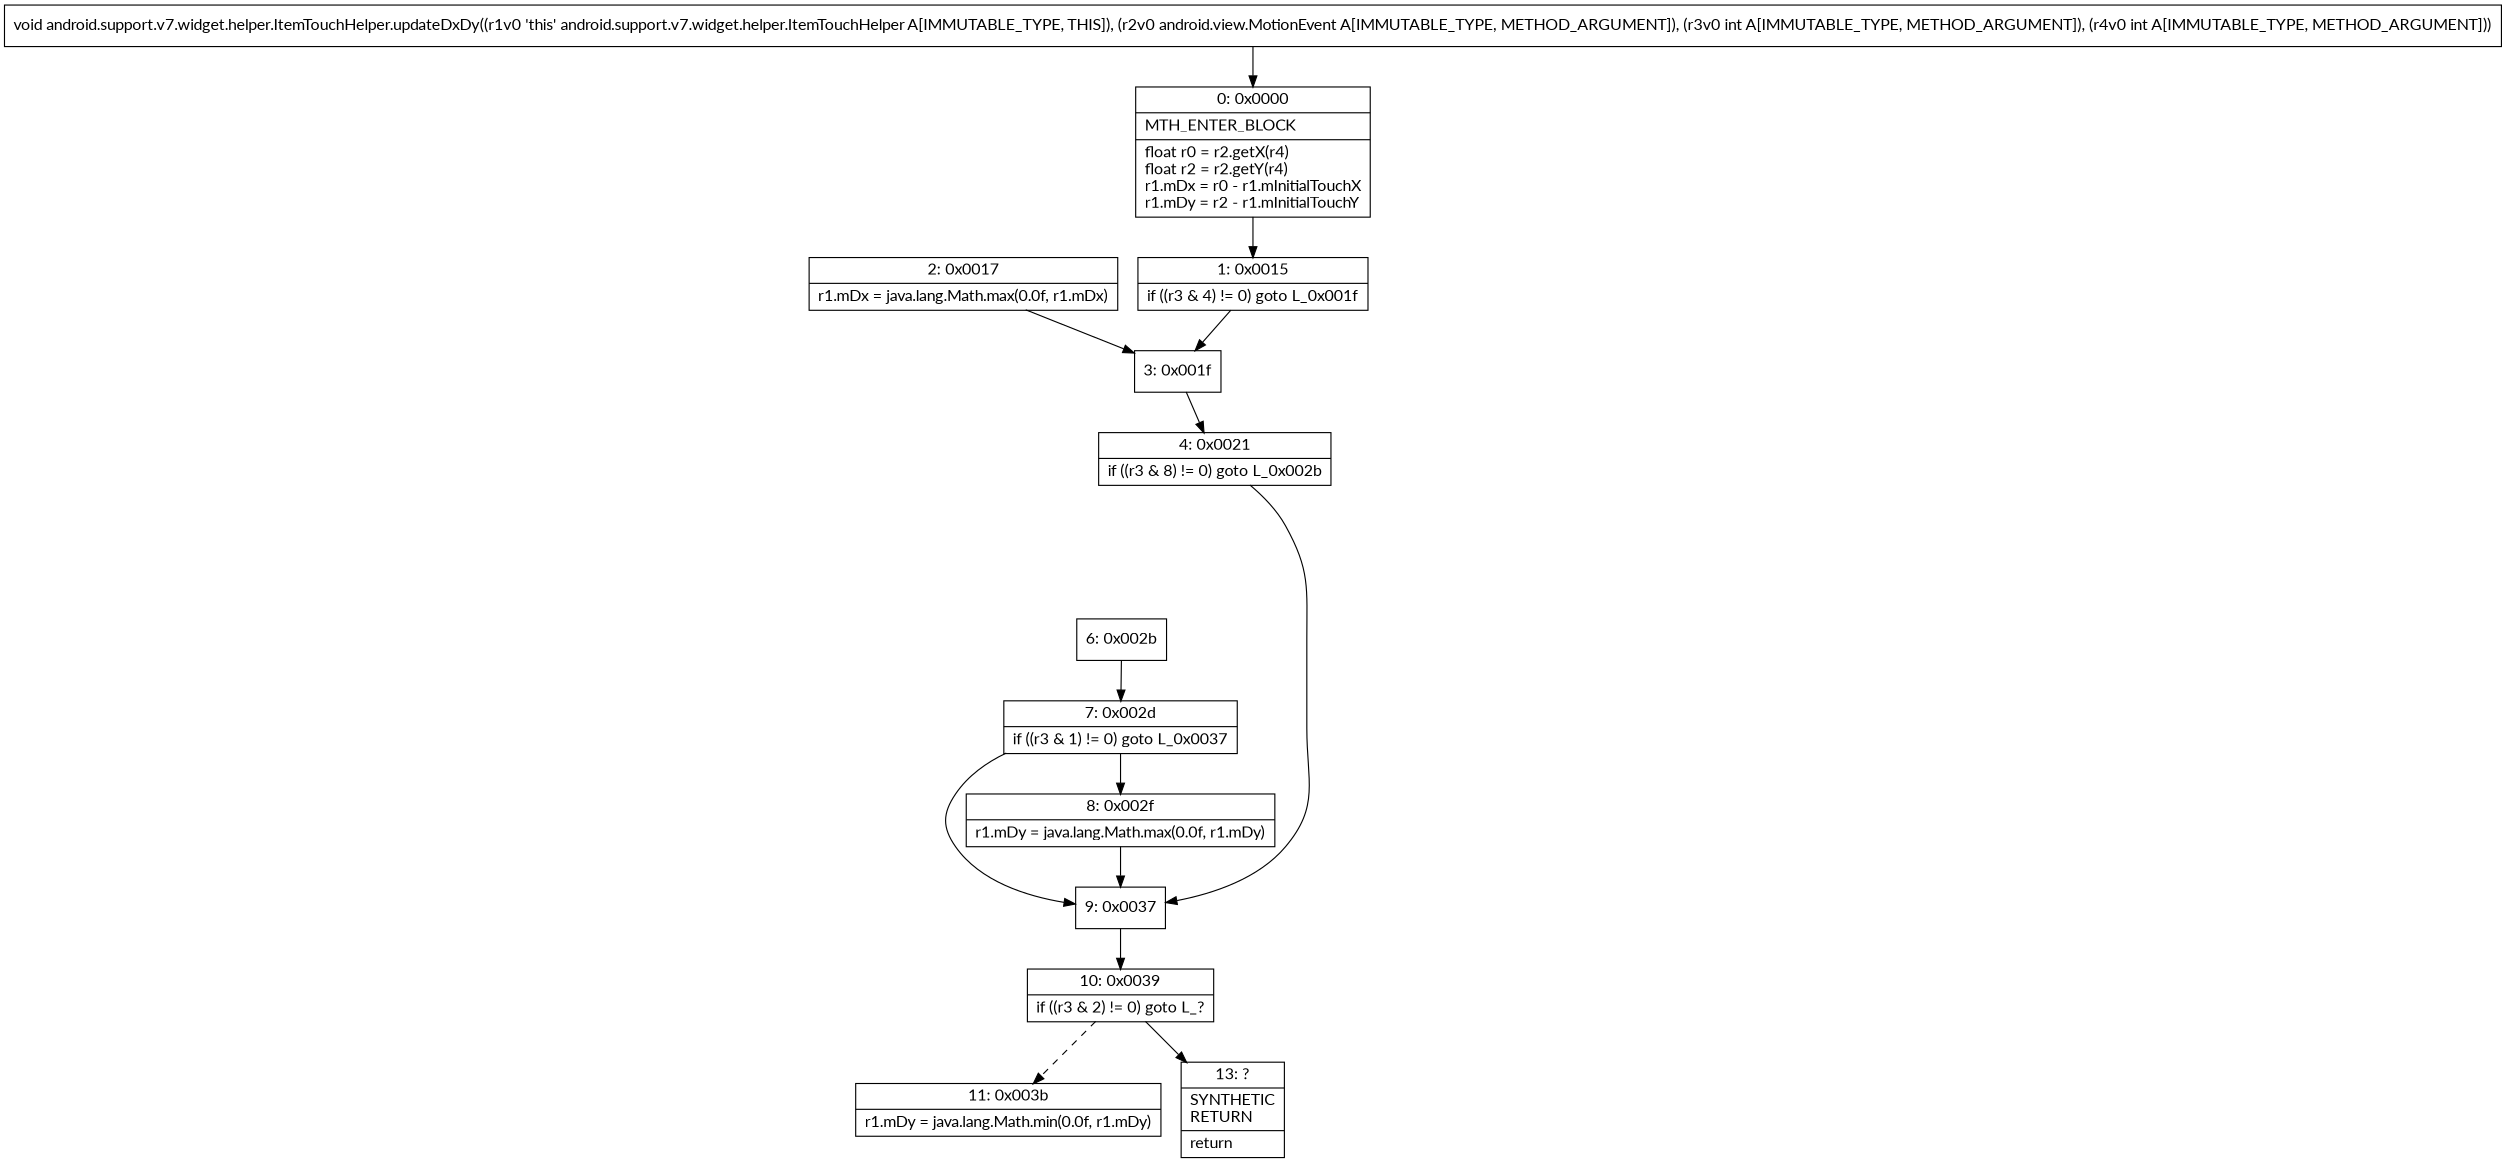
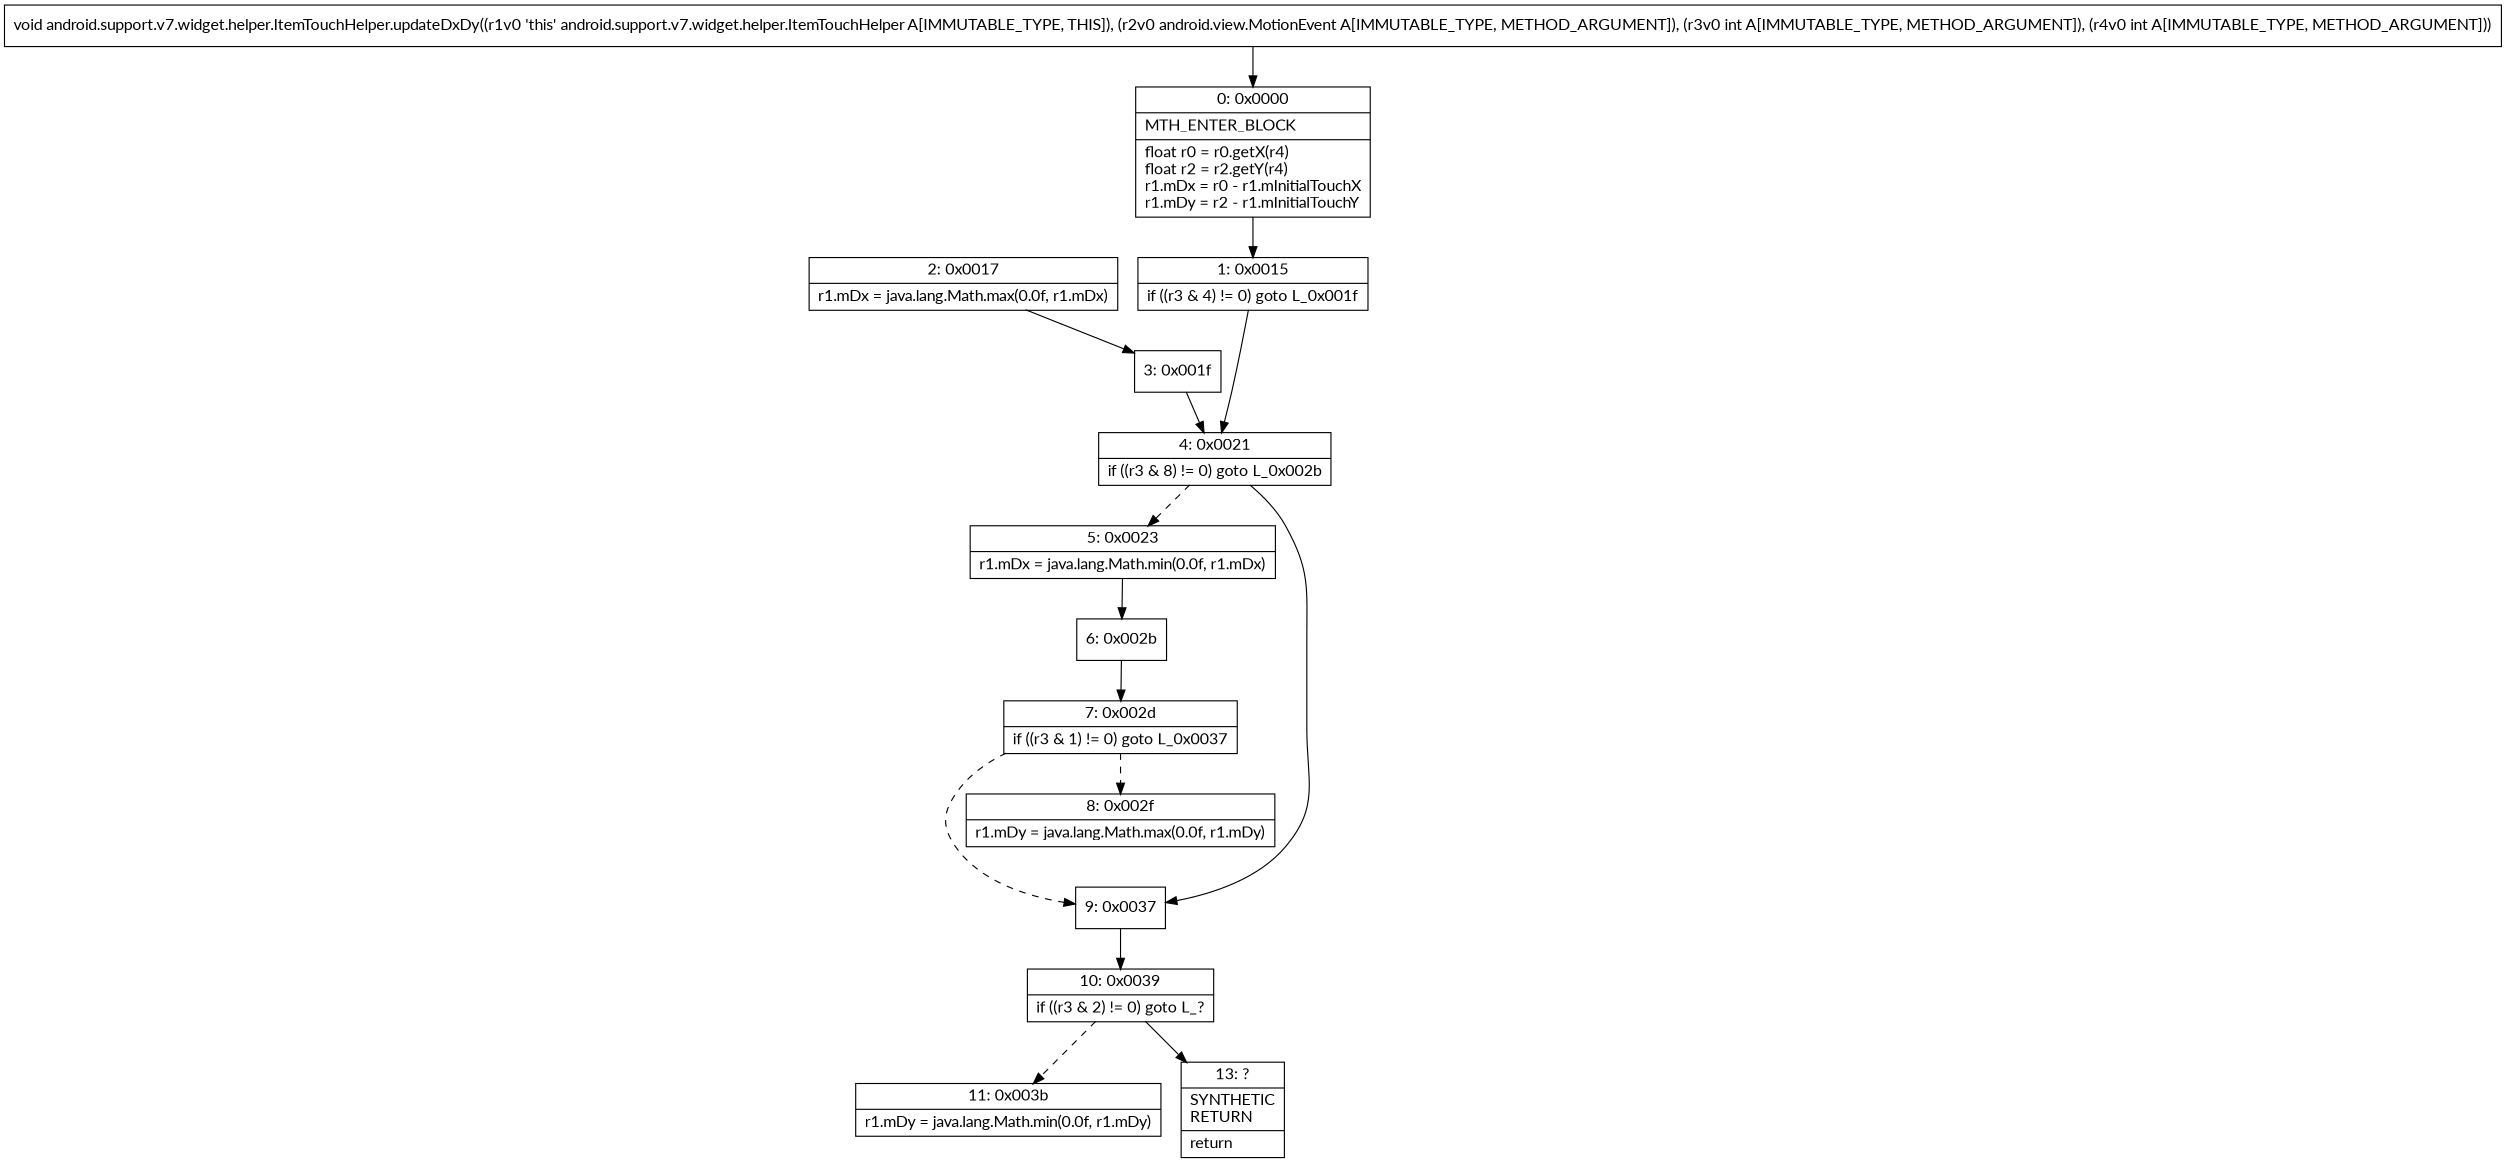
node "0: 0x0000": text "float r0 = r2.getX(r4)" -> "float r0 = r0.getX(r4)"
edge "1: 0x0015" -> "3: 0x001f": now "1: 0x0015" -> "4: 0x0021"
node "5: 0x0023": added
edge "7: 0x002d" -> "8: 0x002f": style solid -> dashed
edge "7: 0x002d" -> "9: 0x0037": style solid -> dashed
edge "8: 0x002f" -> "9: 0x0037": removed
